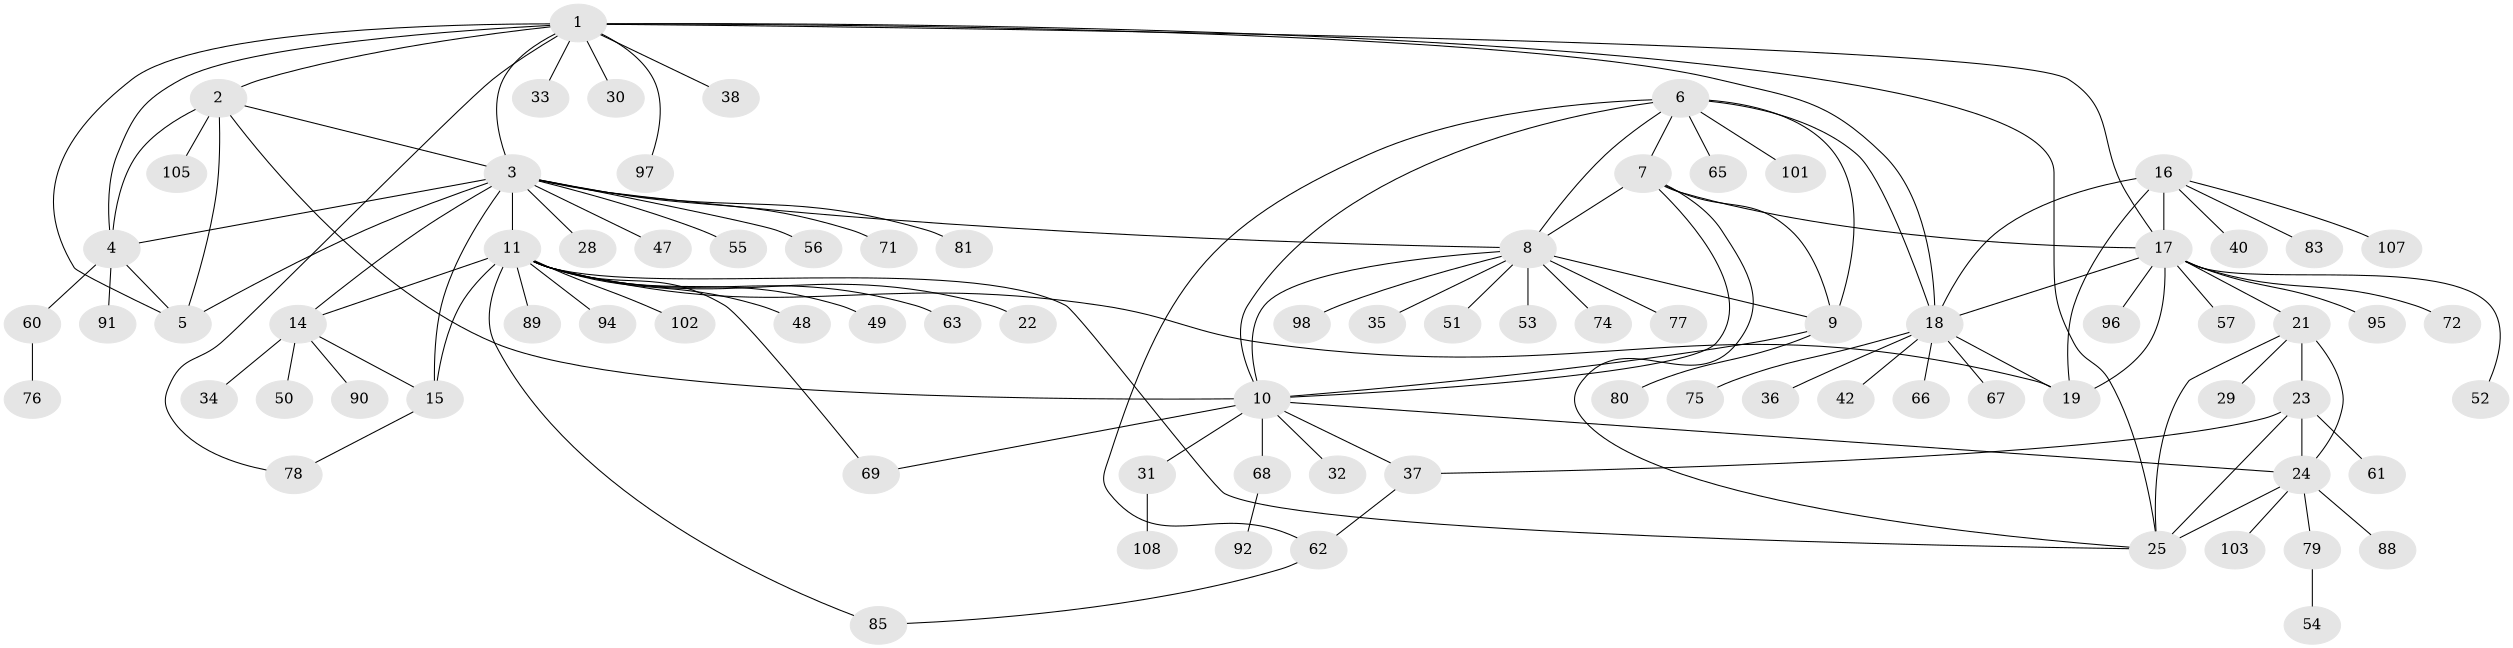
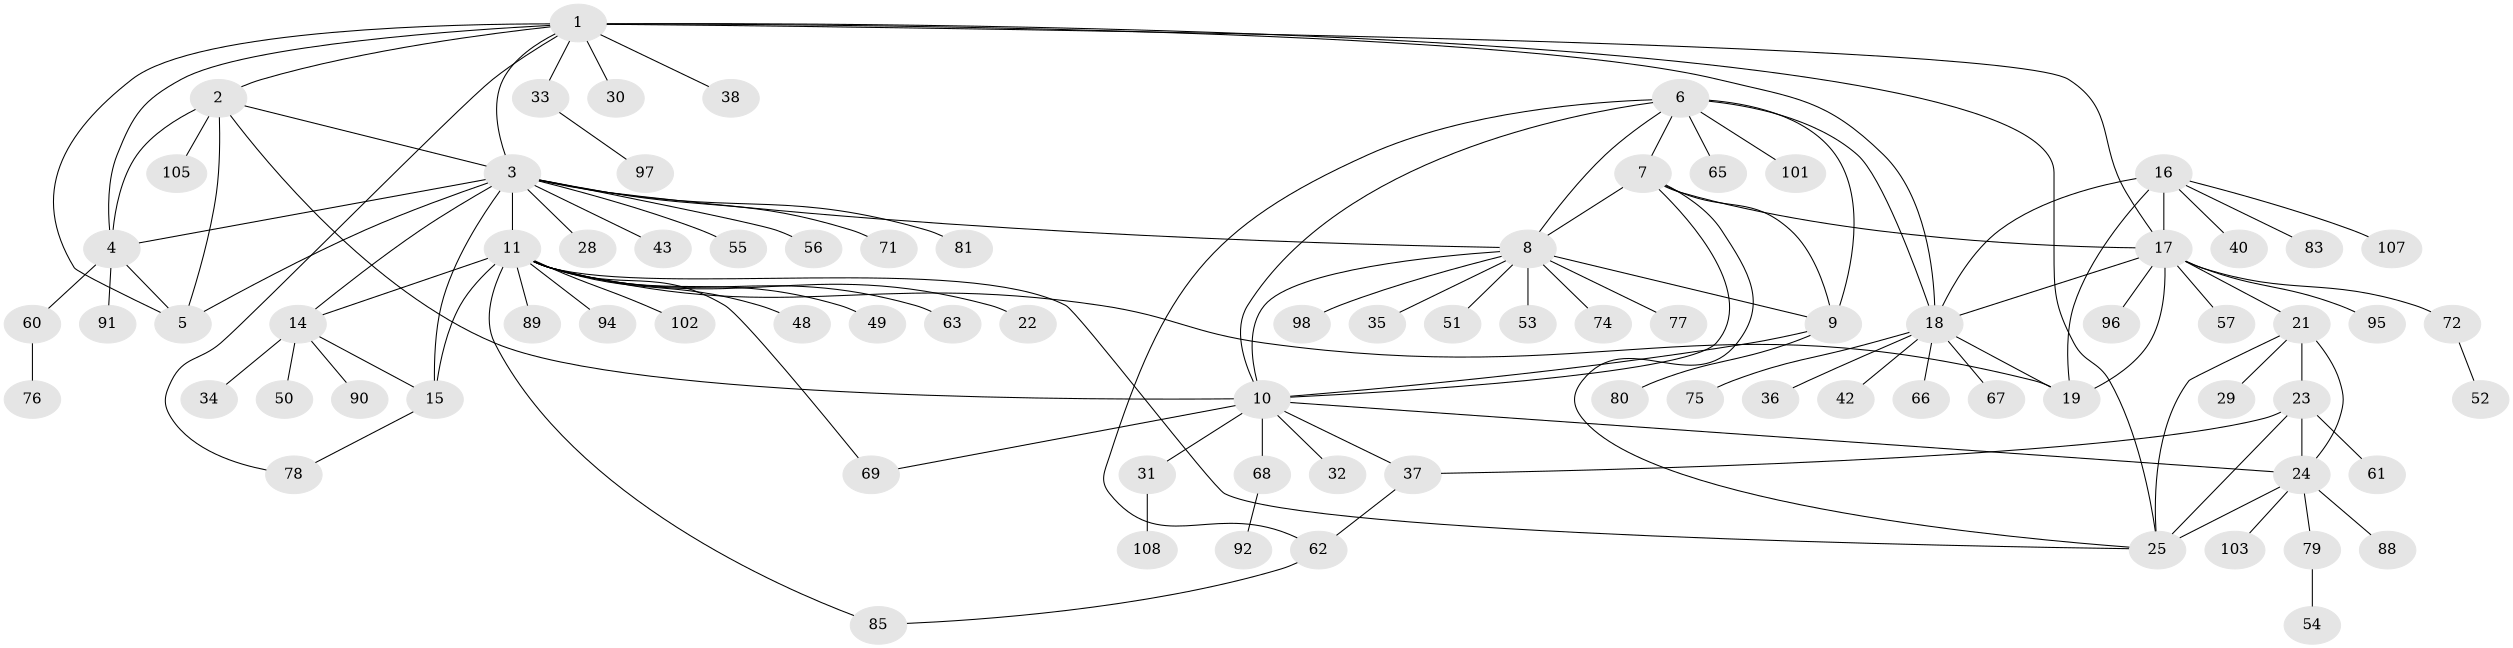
edge "1" -- "97": now "33" -- "97"
node "47": label "47" -> "43"
edge "17" -- "52": now "72" -- "52"
